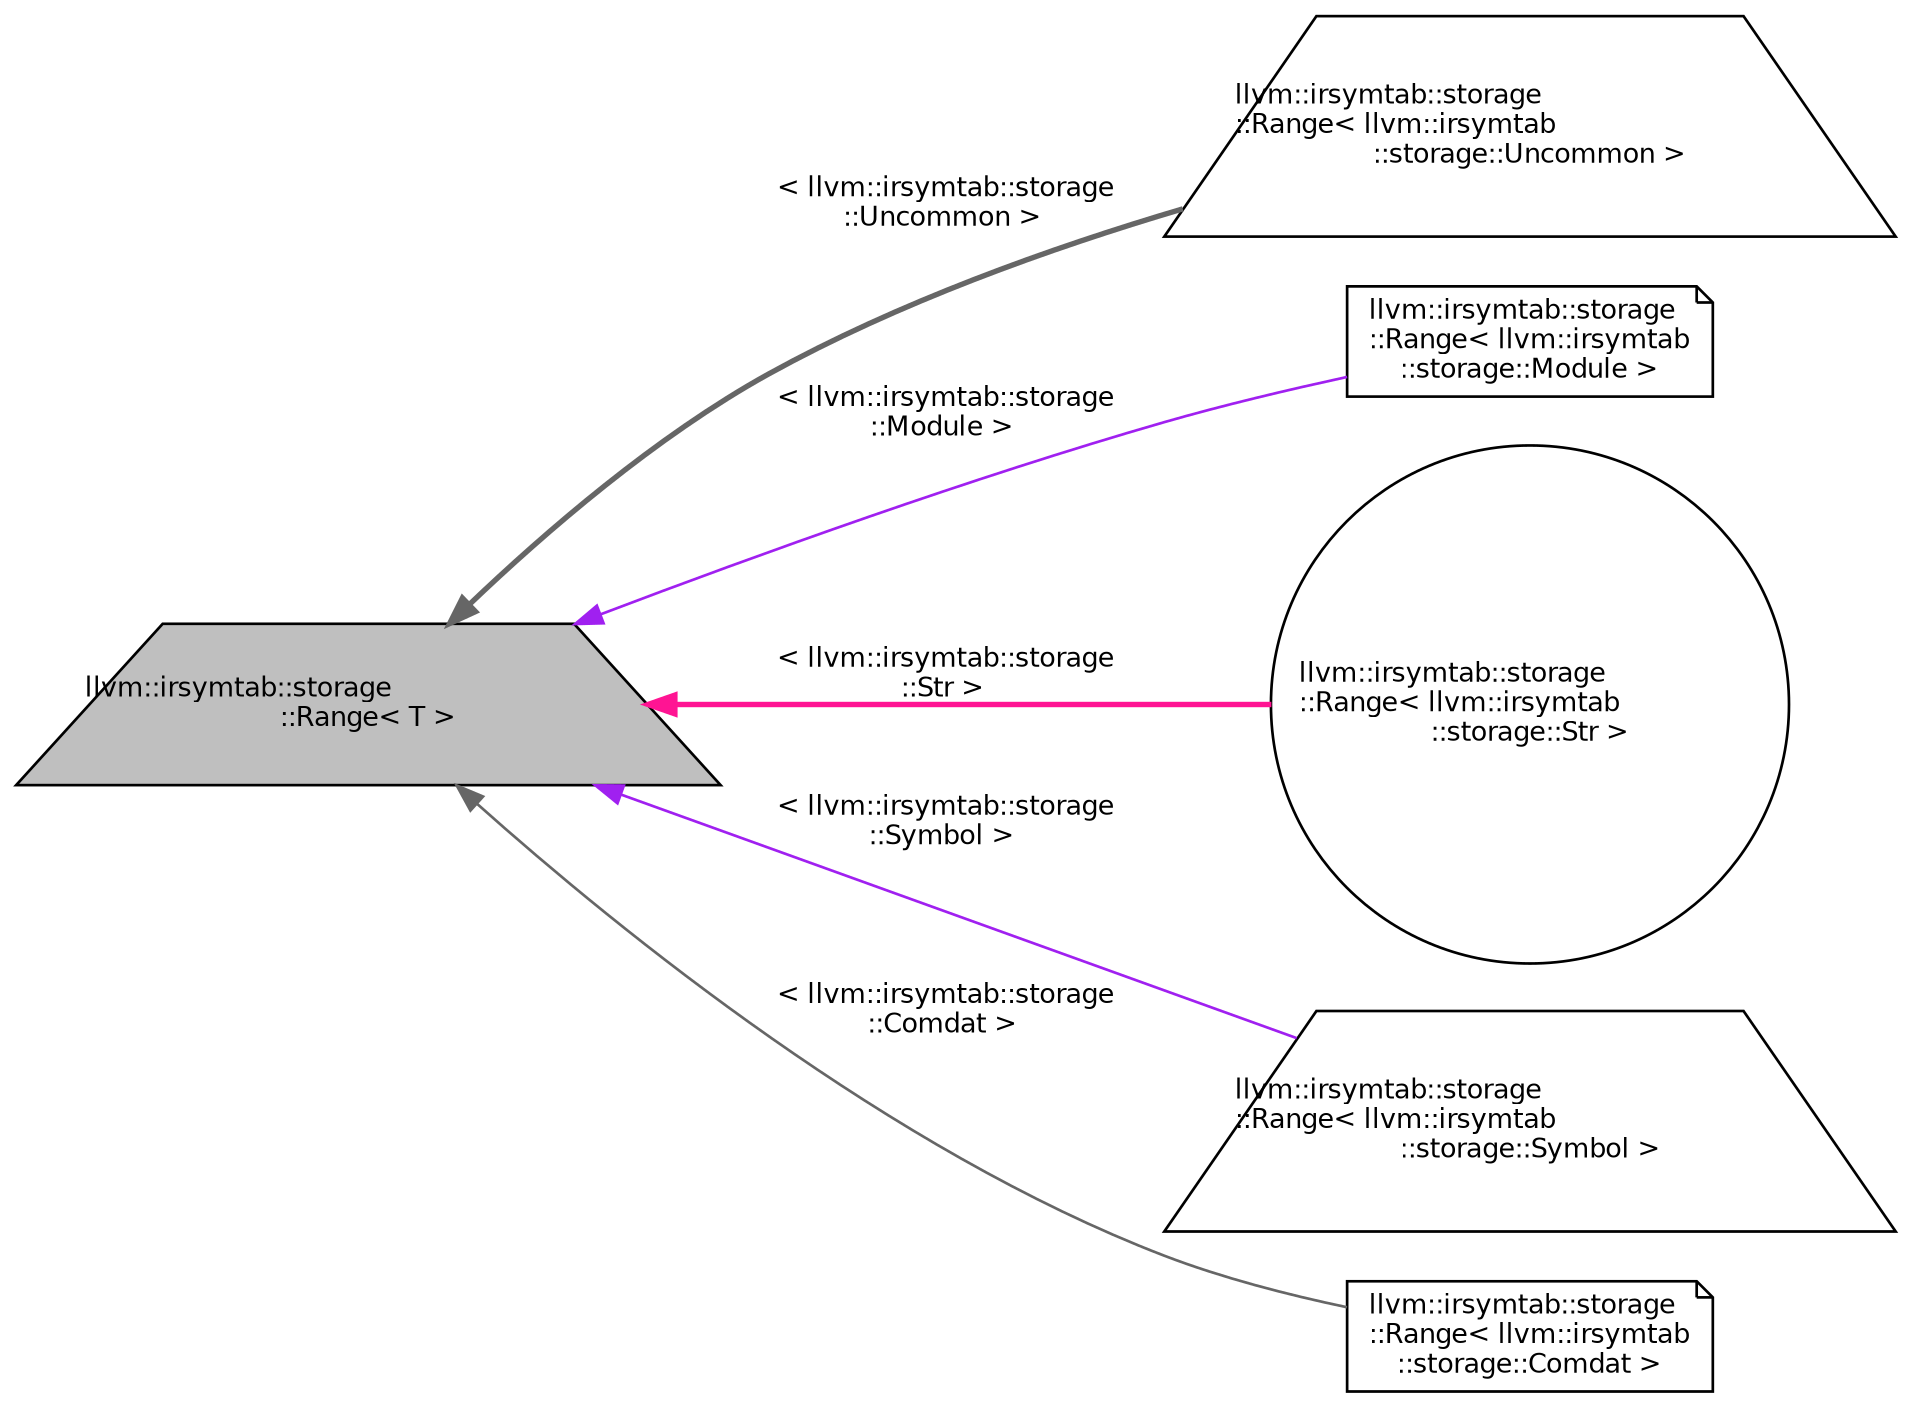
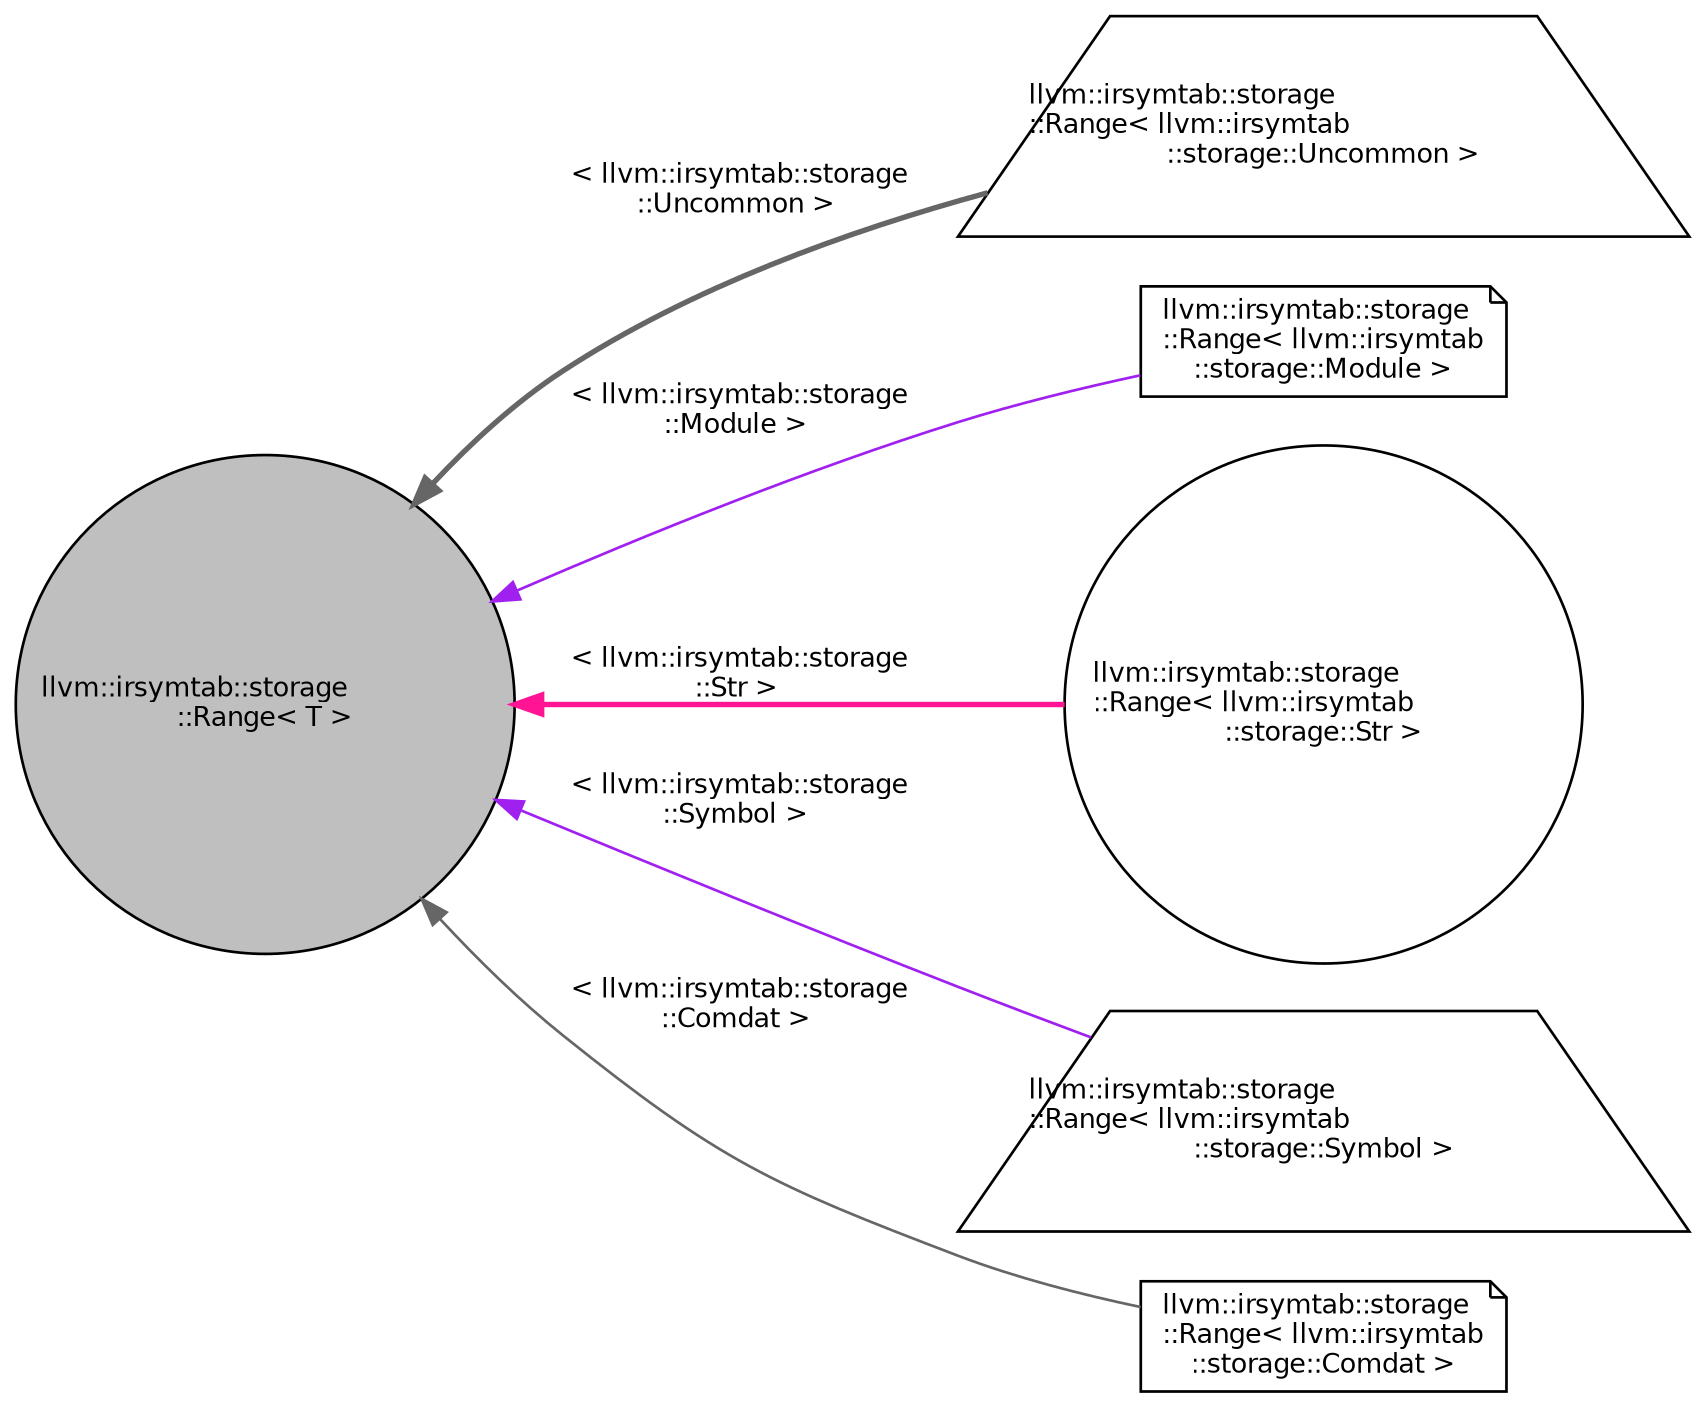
node "llvm::irsymtab::storage ::Range< T >": shape trapezium -> circle
